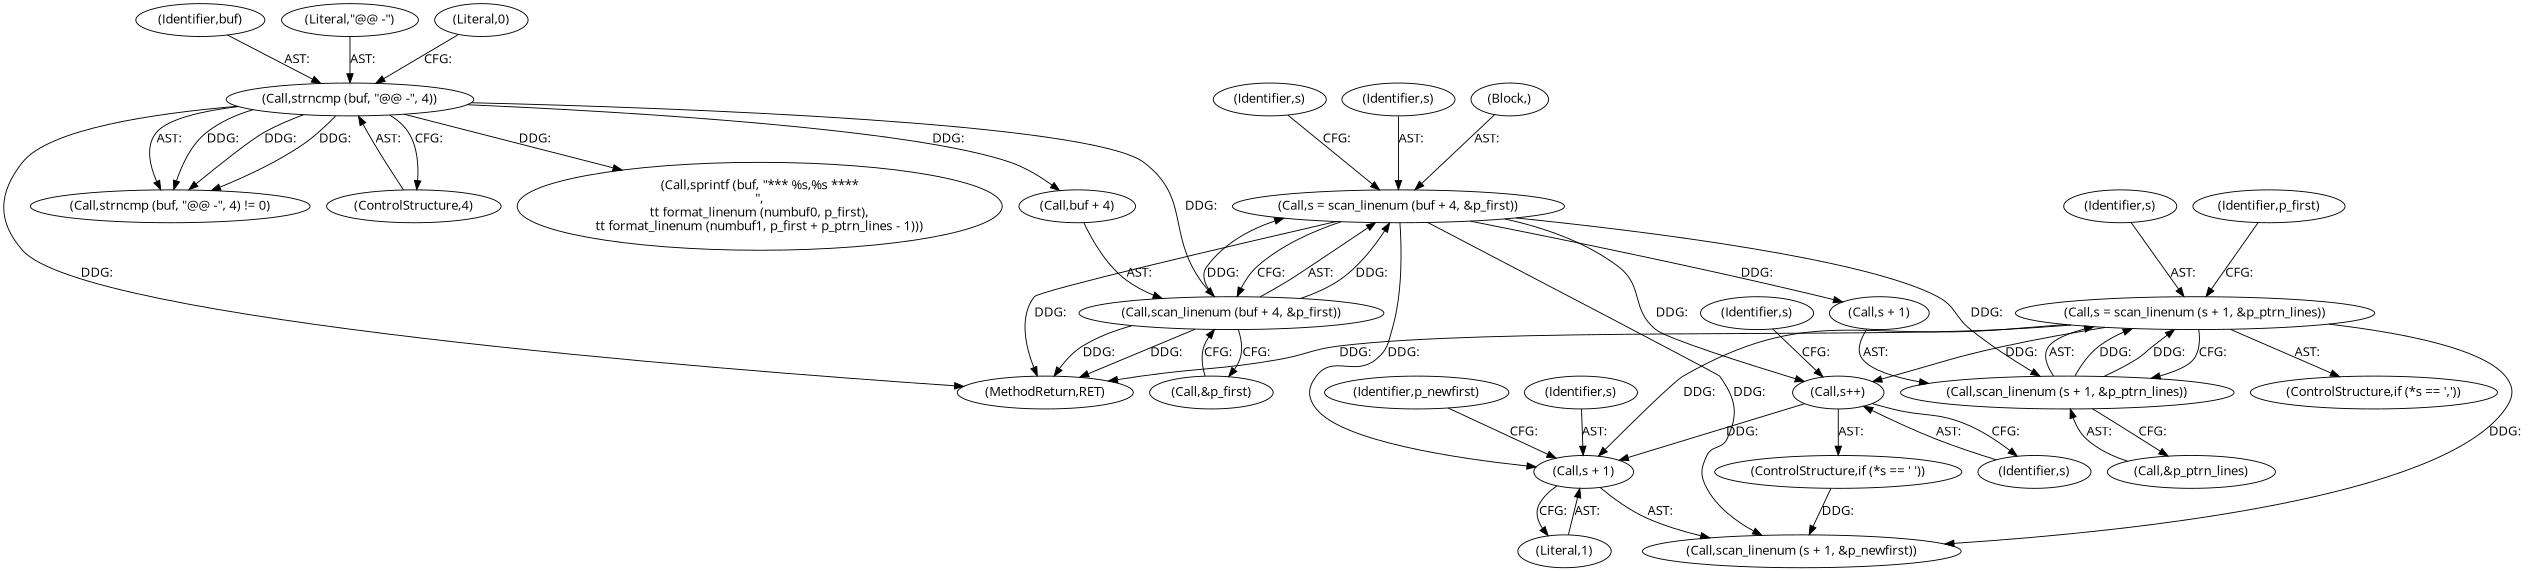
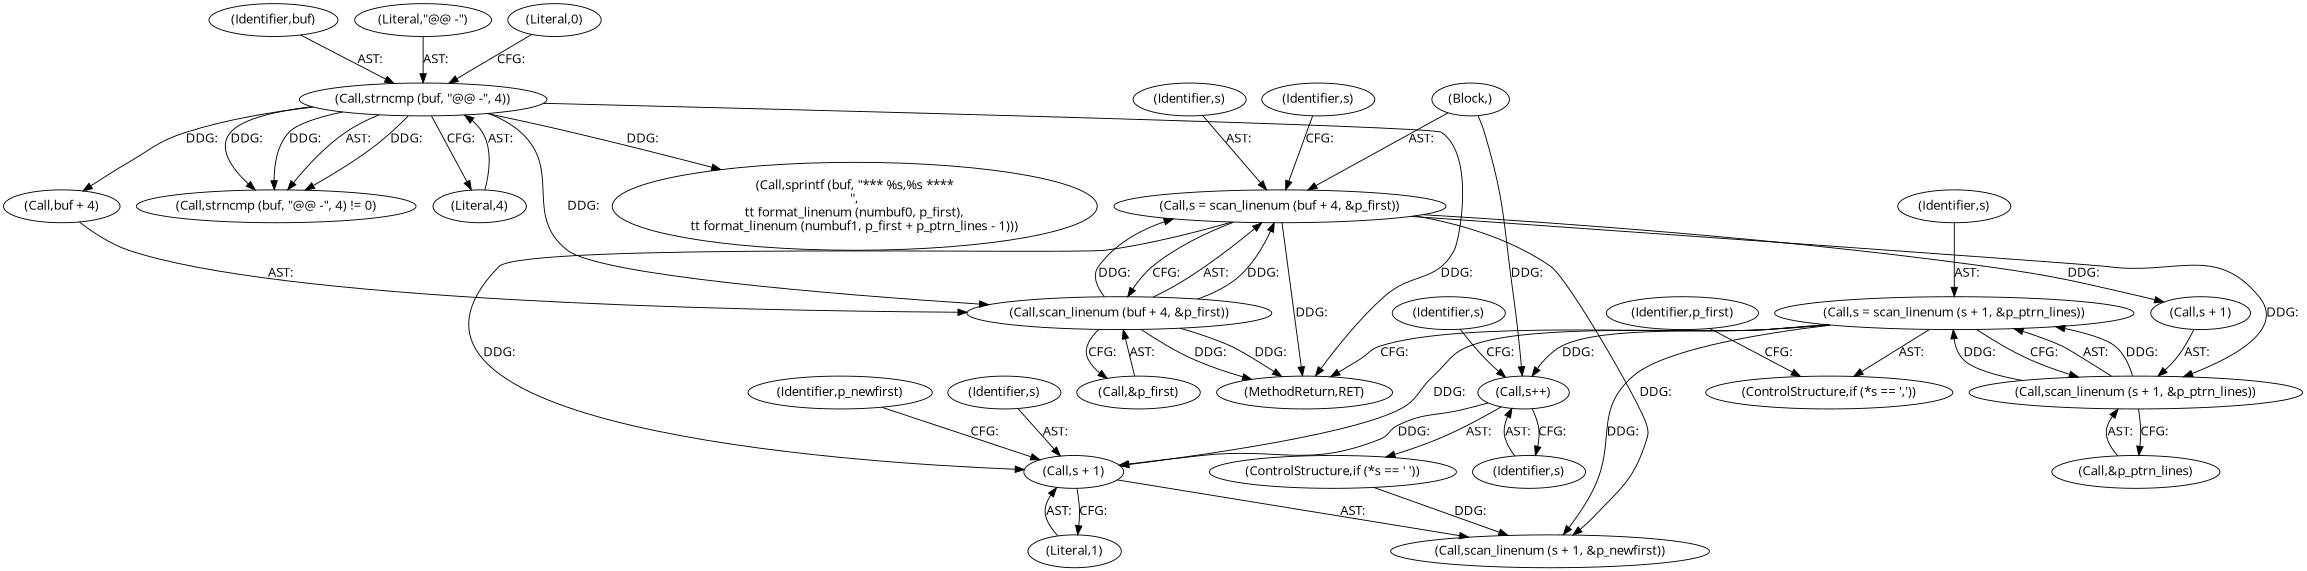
node "(ControlStructure,4)": label "(ControlStructure,4)" -> "(Literal,4)"
edge "(Identifier,p_first)" -> "(Call,s = scan_linenum (s + 1, &p_ptrn_lines))": now "(Identifier,p_first)" -> "(ControlStructure,if (*s == ','))"
edge "(Call,s = scan_linenum (buf + 4, &p_first))" -> "(Call,s++)": now "(Block,)" -> "(Call,s++)"
edge "(Call,&p_first)" -> "(Call,scan_linenum (buf + 4, &p_first))": label "CFG: " -> "AST: "
edge "(Call,s = scan_linenum (s + 1, &p_ptrn_lines))" -> "(MethodReturn,RET)": label "DDG: " -> "CFG: "
